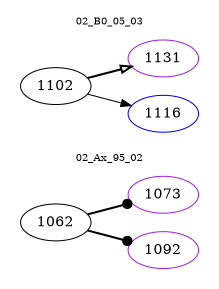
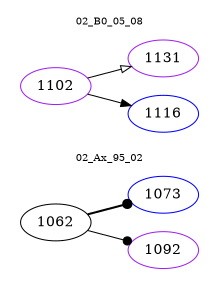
cluster "02_B0_05_03": label "02_B0_05_03" -> "02_B0_05_08"
edge "1102" -> "1131": style bold -> solid
node "1102": color black -> purple
node "1073": color purple -> blue
edge "1062" -> "1092": style bold -> solid
